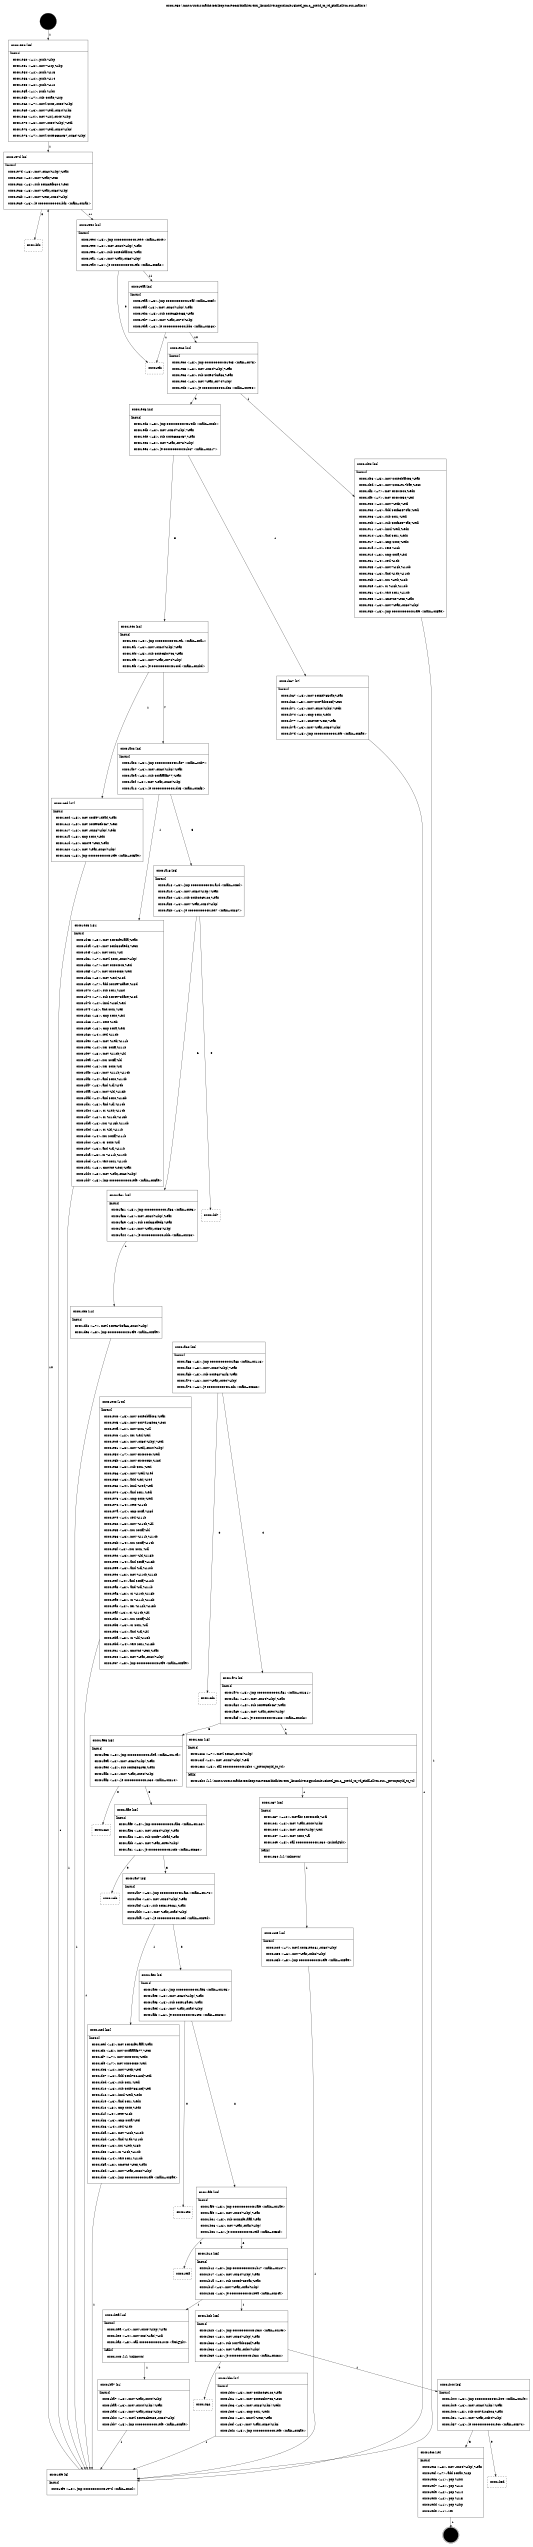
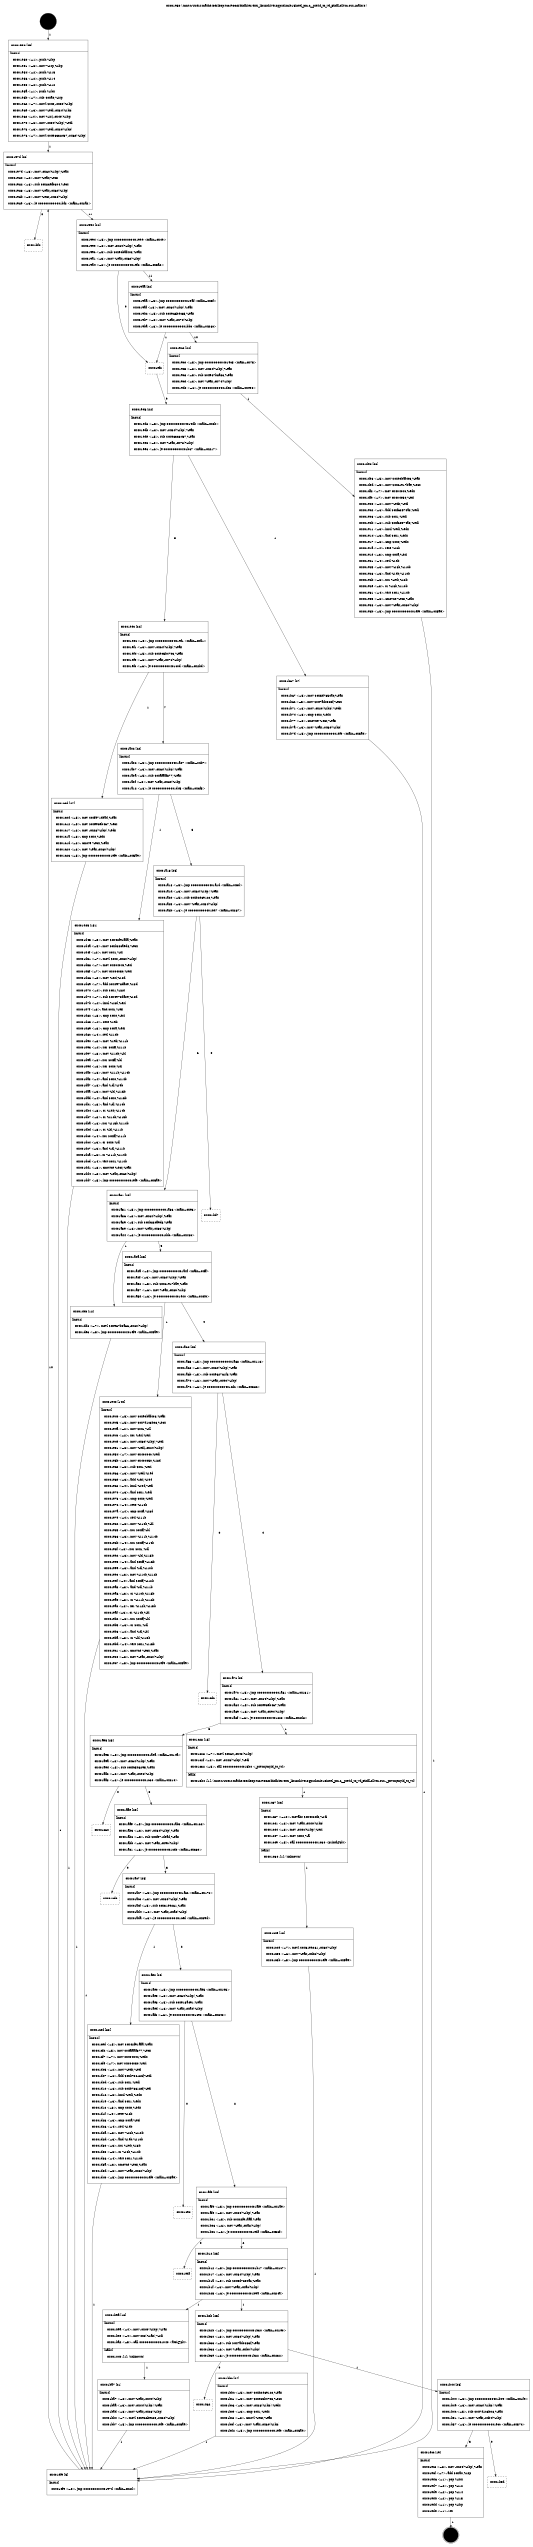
edge "0x4019c0 [22]" -> "0x4019d6 [22]": now "0x401ef2" -> "0x4019d6 [22]"
node "0x401a4a [25]": added
